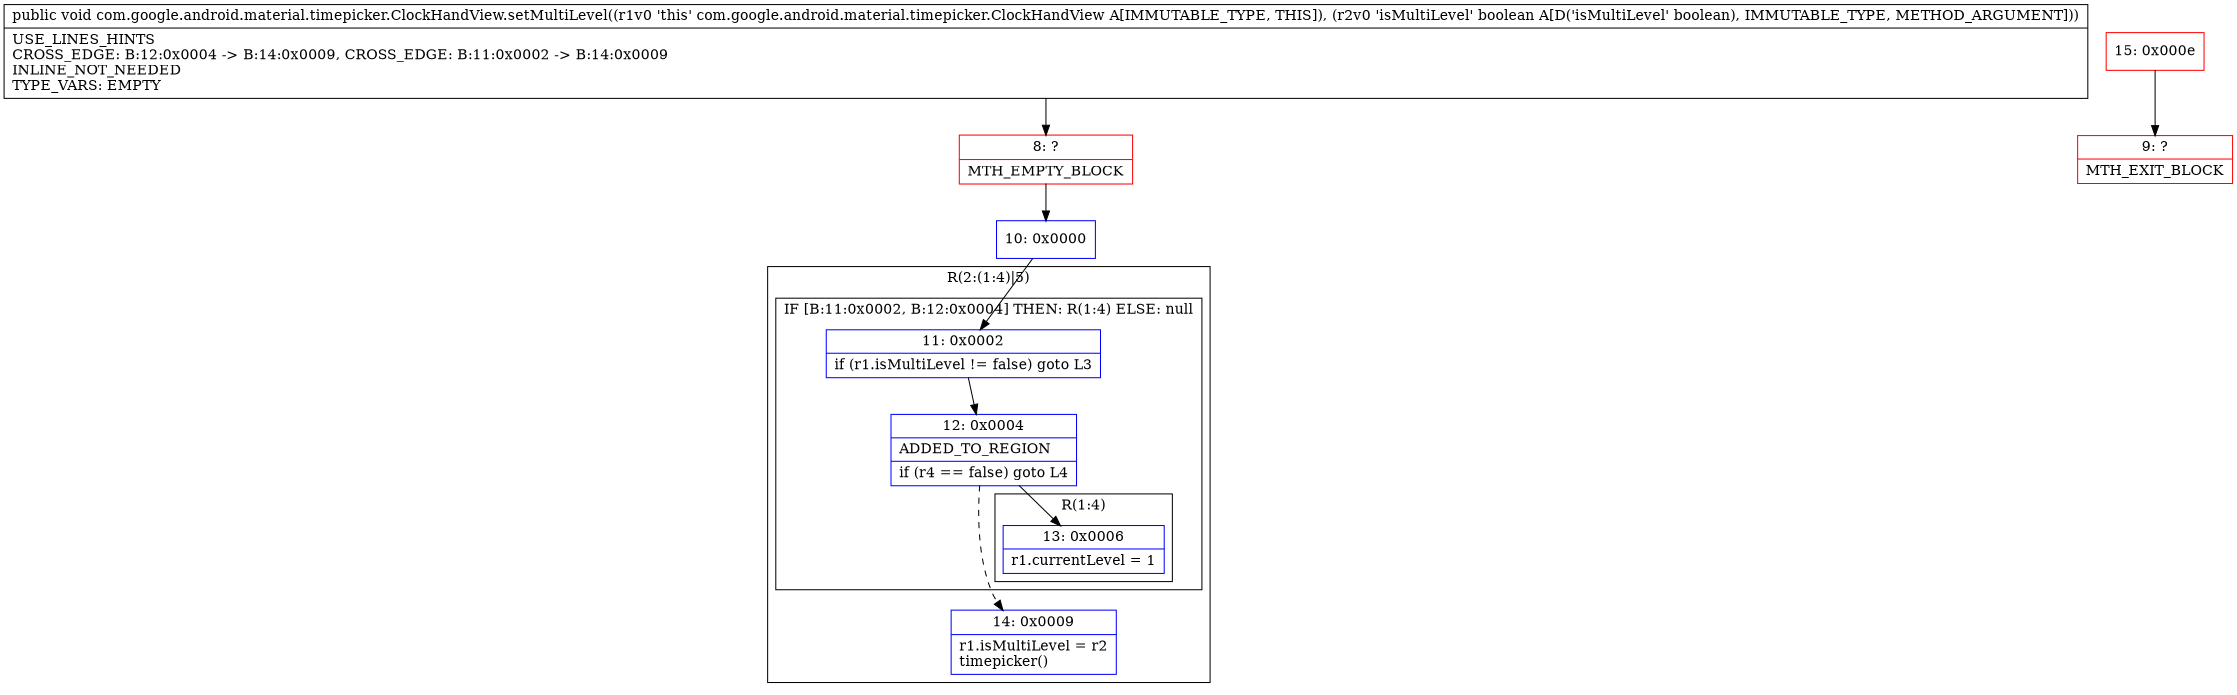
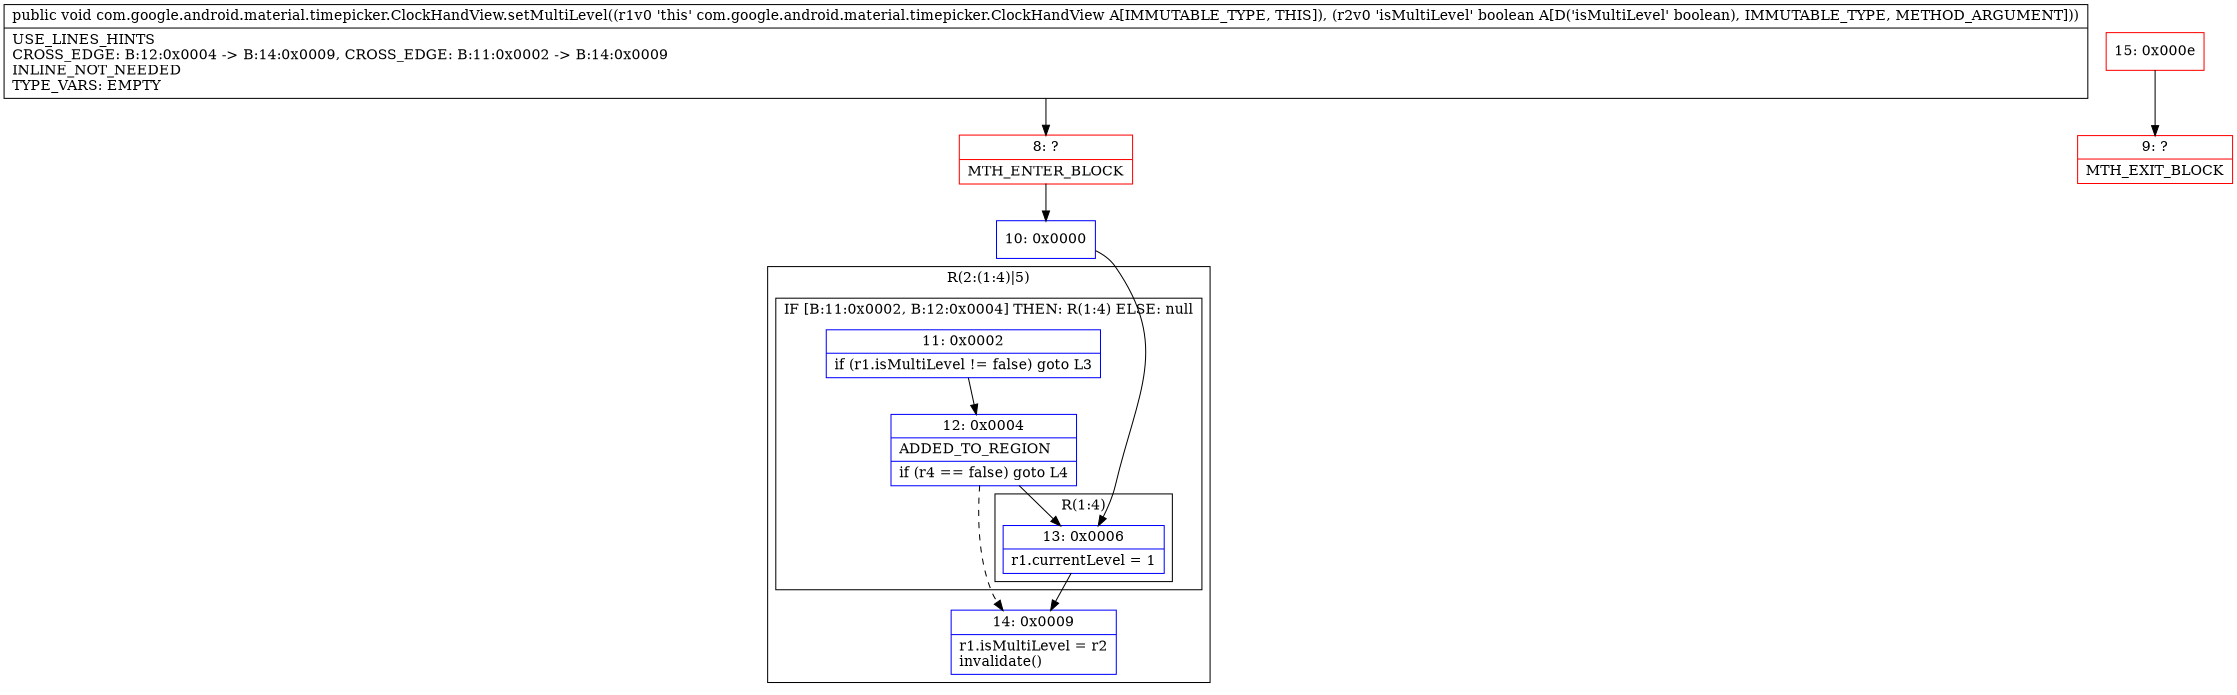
node "8: ?": text "MTH_EMPTY_BLOCK" -> "MTH_ENTER_BLOCK"
edge "10: 0x0000" -> "11: 0x0002": now "10: 0x0000" -> "13: 0x0006"
edge "13: 0x0006" -> "14: 0x0009": added
node "14: 0x0009": text "timepicker()" -> "invalidate()"
